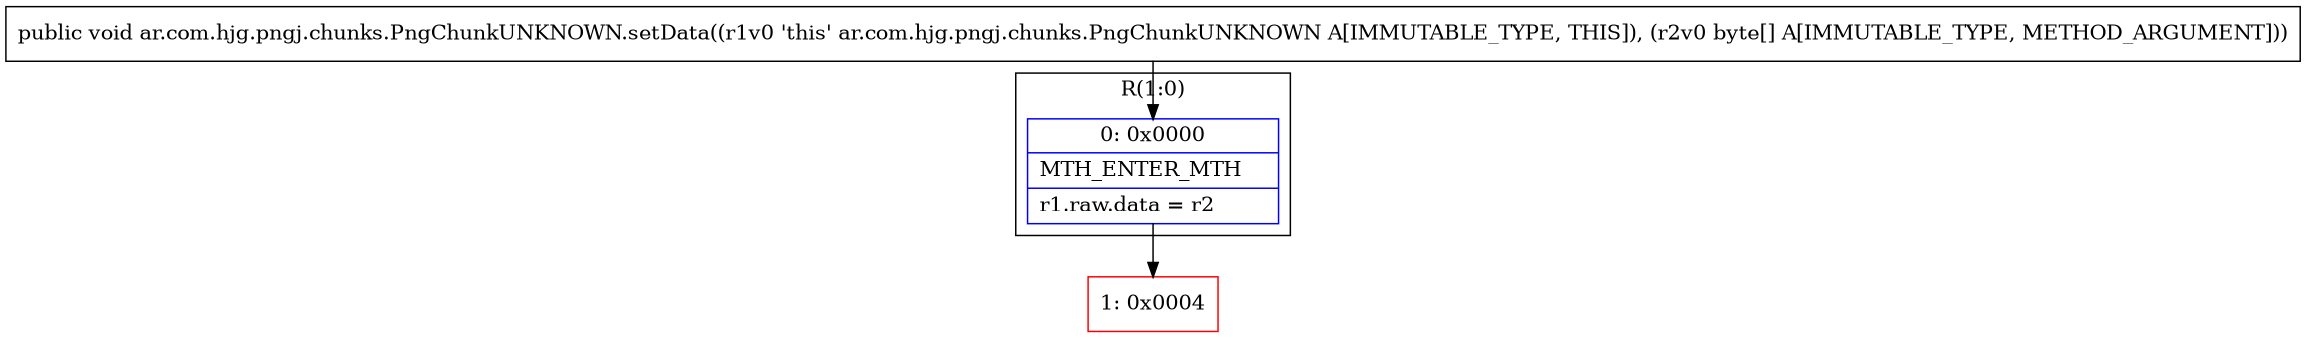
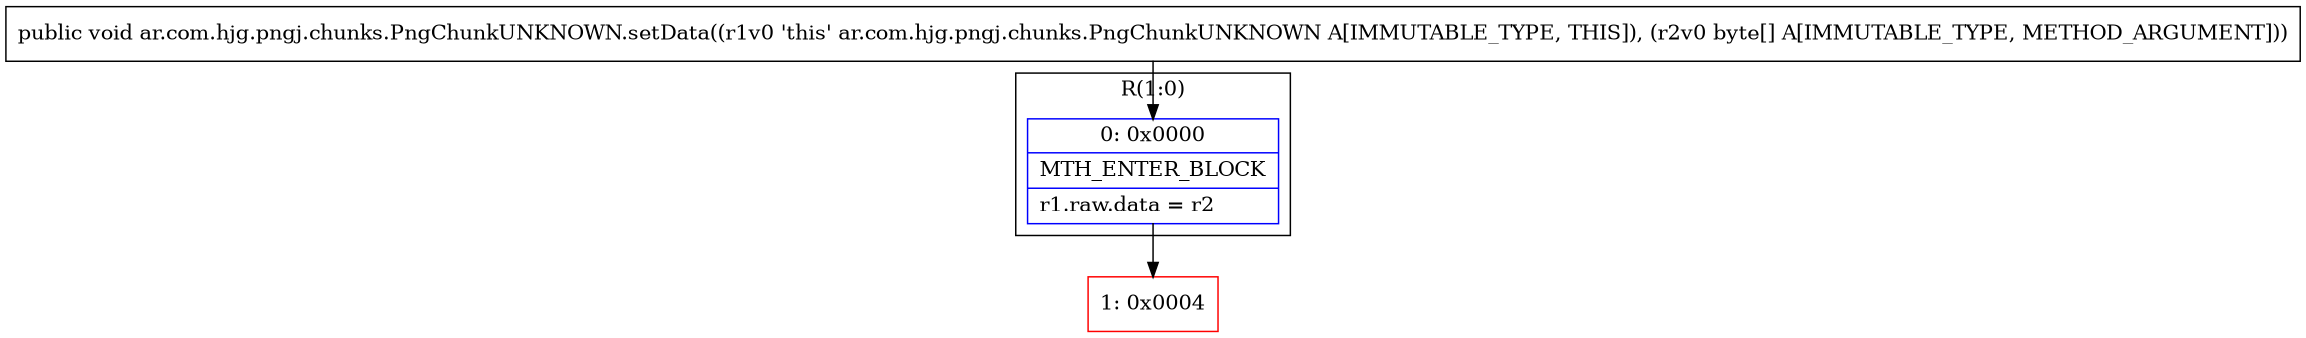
node "0: 0x0000": text "MTH_ENTER_MTH" -> "MTH_ENTER_BLOCK"
